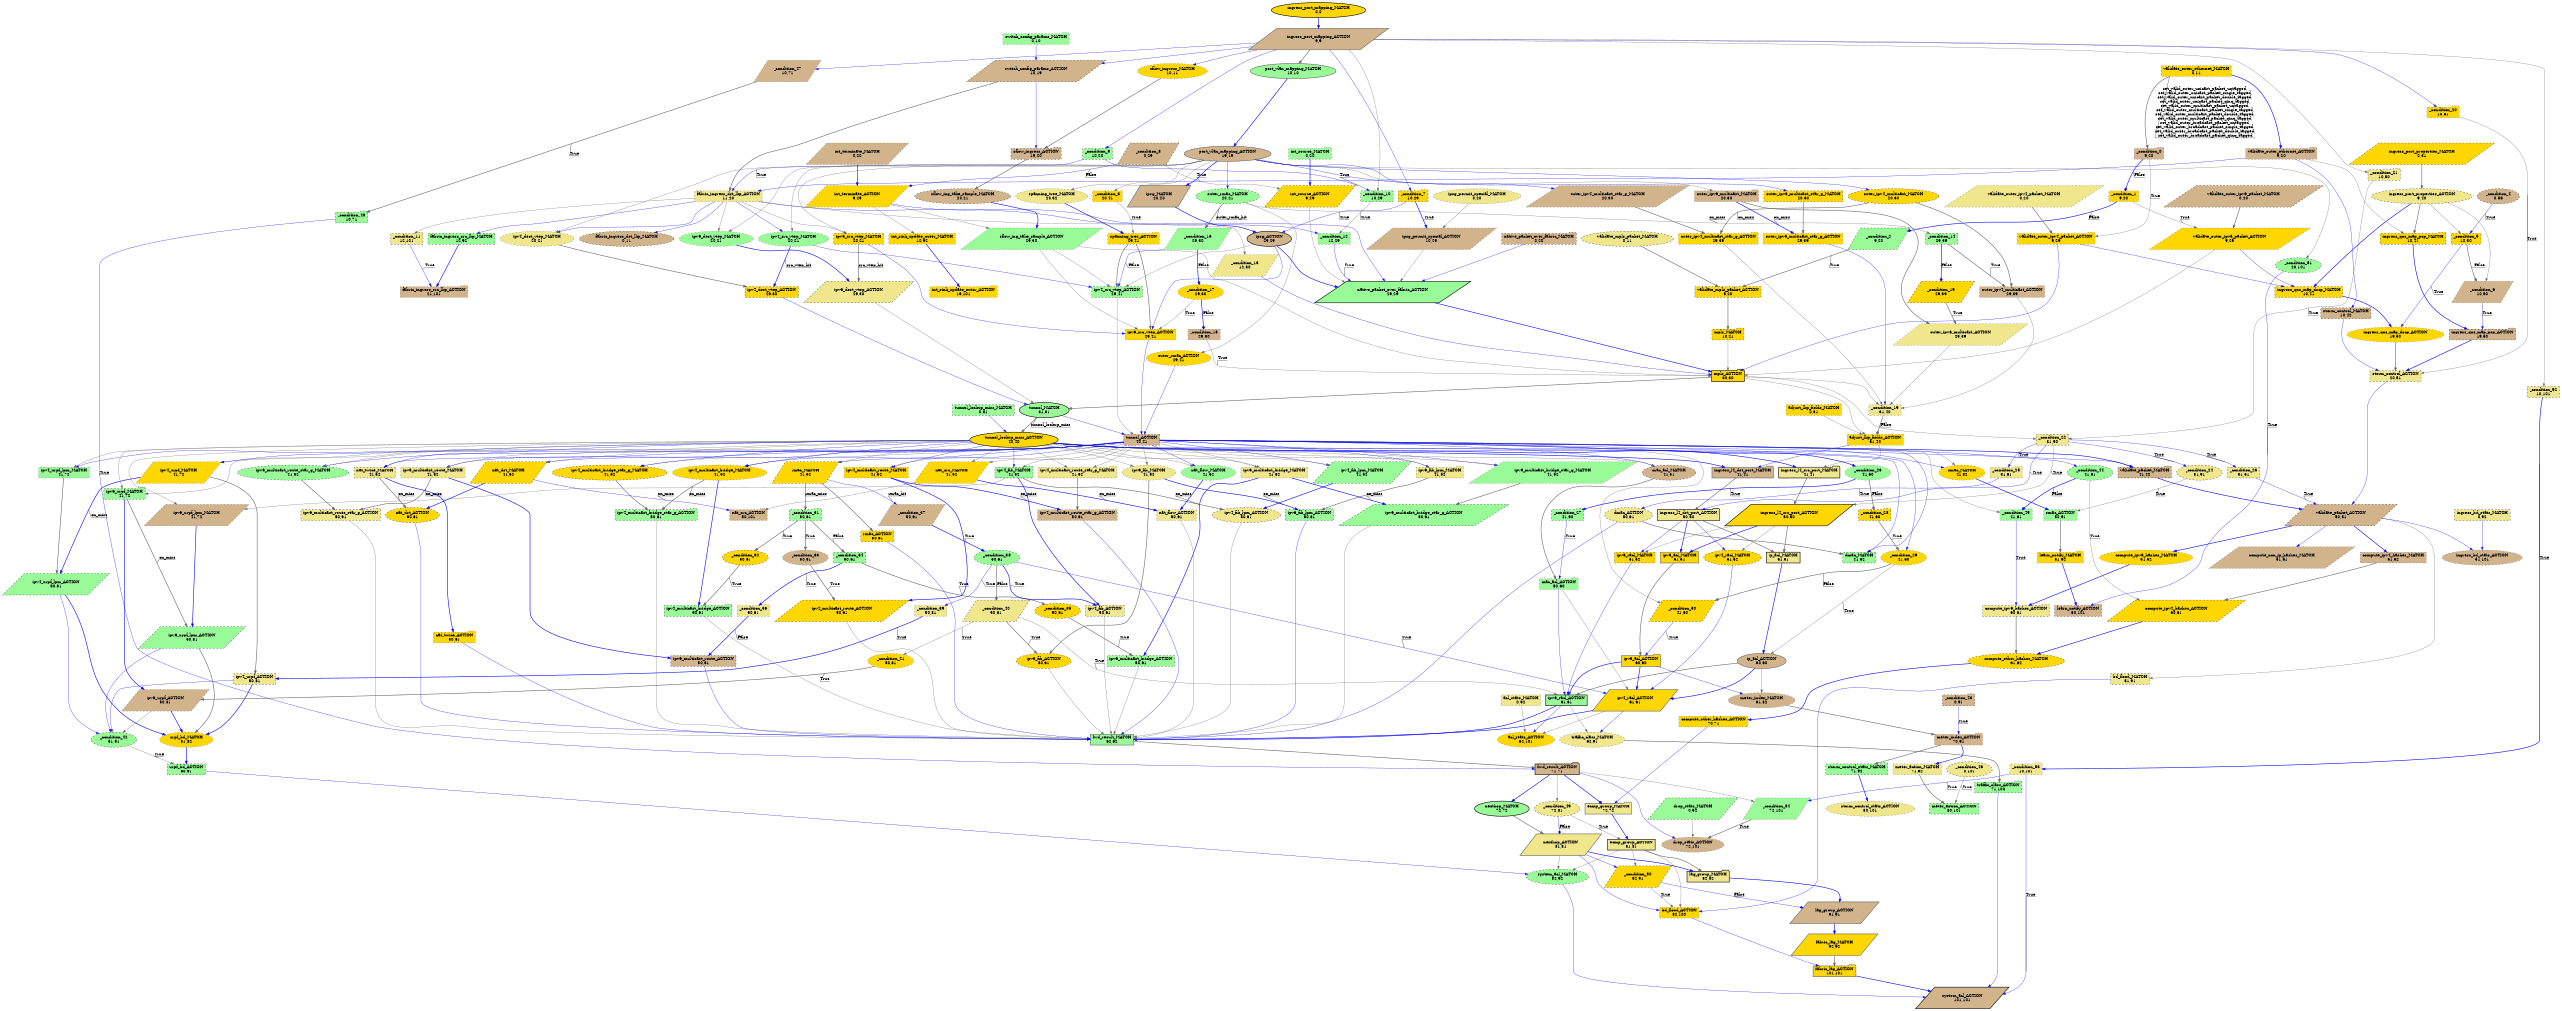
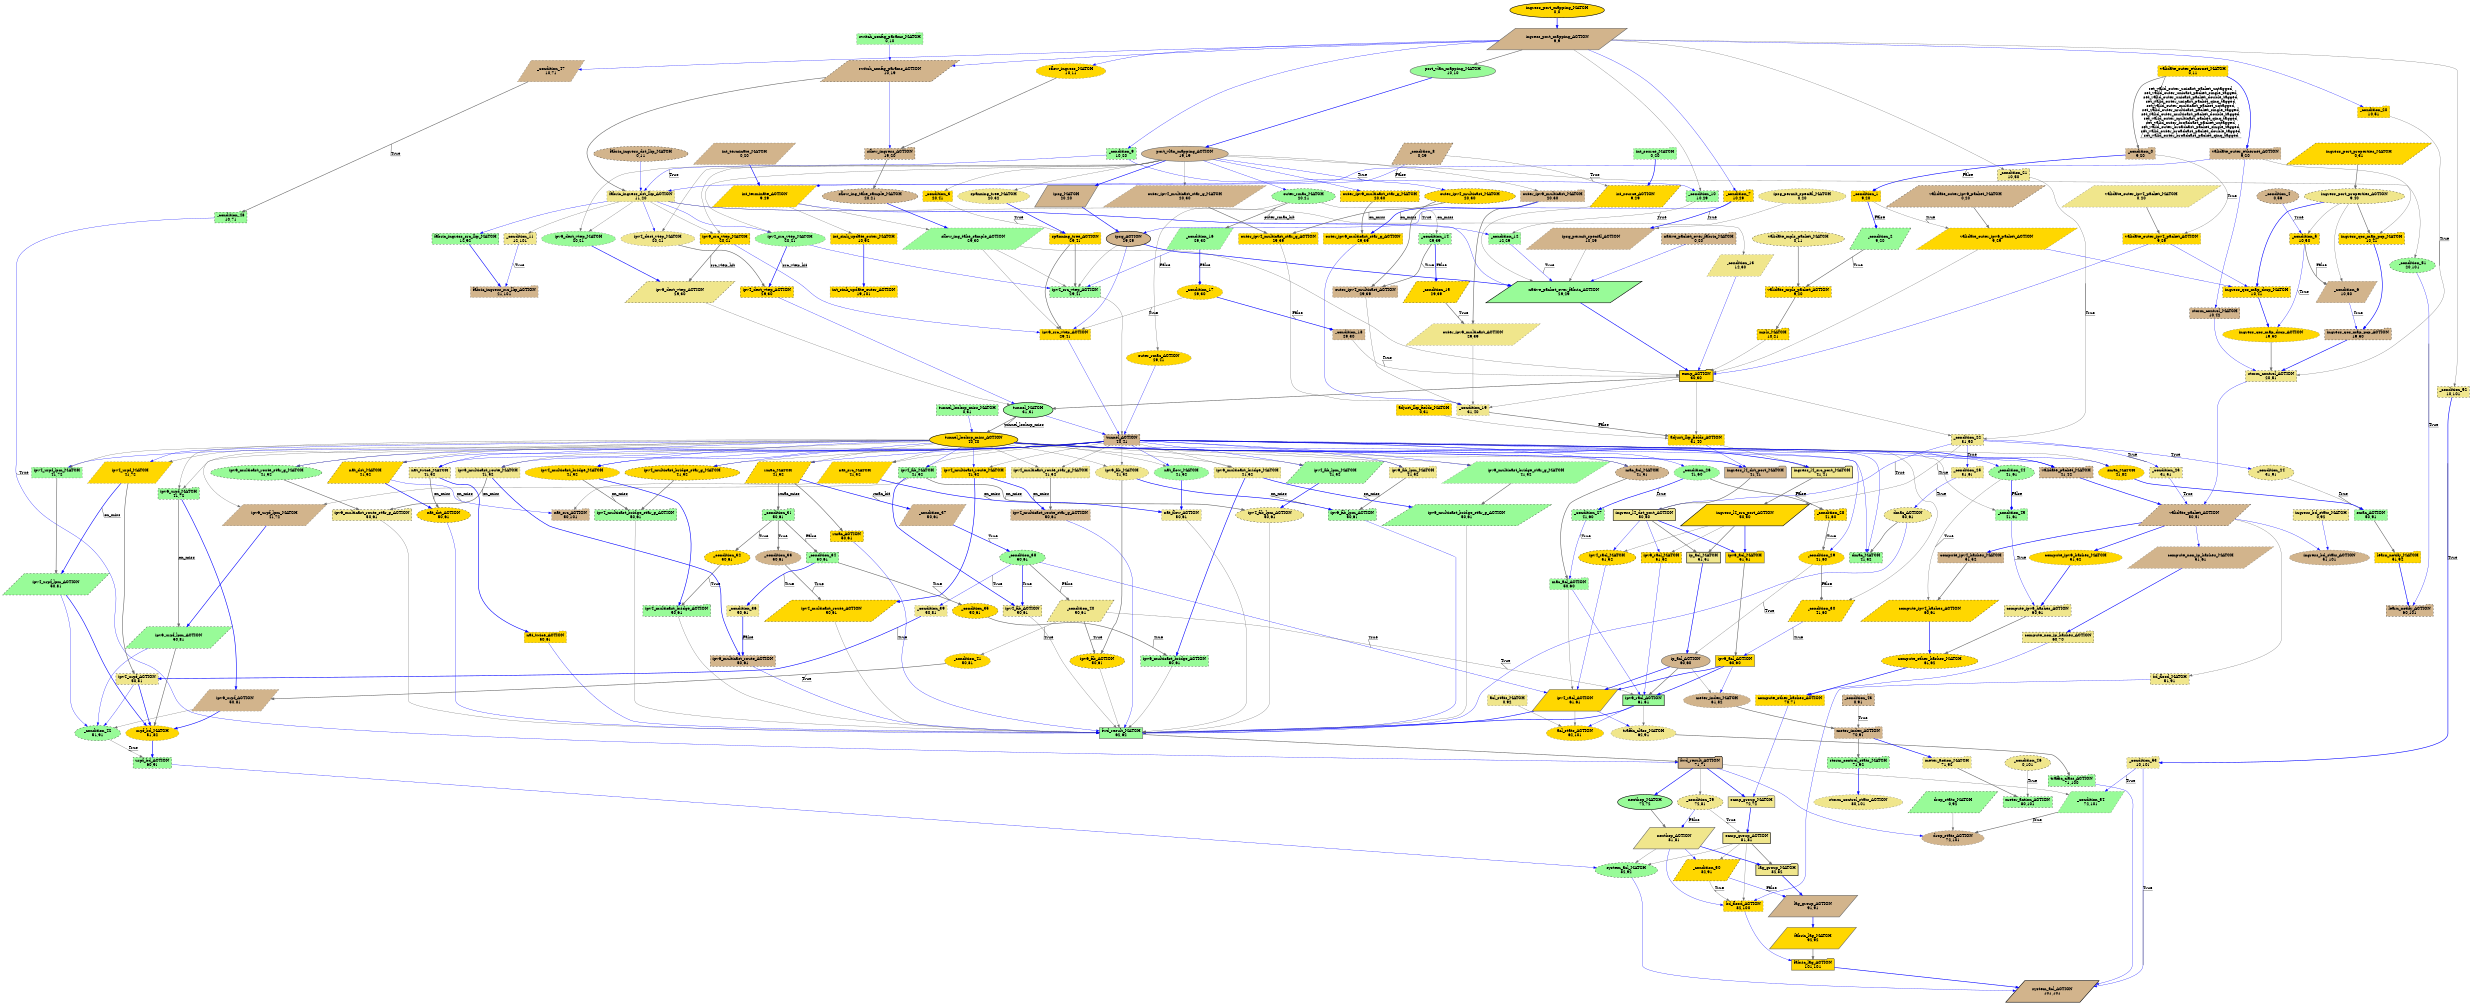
edge "port_vlan_mapping_ACTION 19,19" -> "outer_ipv4_multicast_star_g_MATCH 20,30": color blue -> gray40
edge "fabric_ingress_dst_lkp_ACTION 11,20" -> "fabric_ingress_dst_lkp_MATCH 0,11": reversed
node "validate_outer_ipv4_packet_ACTION 9,29": shape folder -> box
node "mpls_ACTION 30,30": label "mpls_ACTION 30,30" -> "ecmp_ACTION 30,30"
edge "tunnel_ACTION 40,41" -> "_condition_26 41,60": style bold -> solid
edge "rmac_MATCH 41,52" -> "_condition_37 50,61": style solid -> bold
node "compute_non_ip_hashes_ACTION 60,70": added
edge "_condition_43 0,91" -> "meter_index_ACTION 70,91": color blue -> gray40
edge "fwd_result_ACTION 71,71" -> "ecmp_group_MATCH 72,72": arrowhead diamond -> normal
